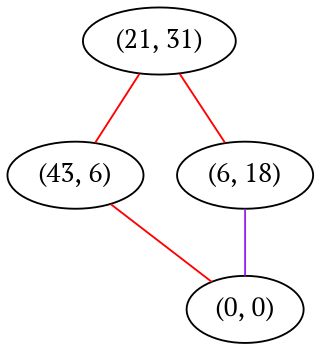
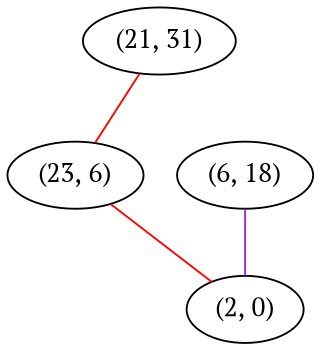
edge "(21, 31)" -- "(6, 18)": removed
node "(43, 6)": label "(43, 6)" -> "(23, 6)"
node "(0, 0)": label "(0, 0)" -> "(2, 0)"
